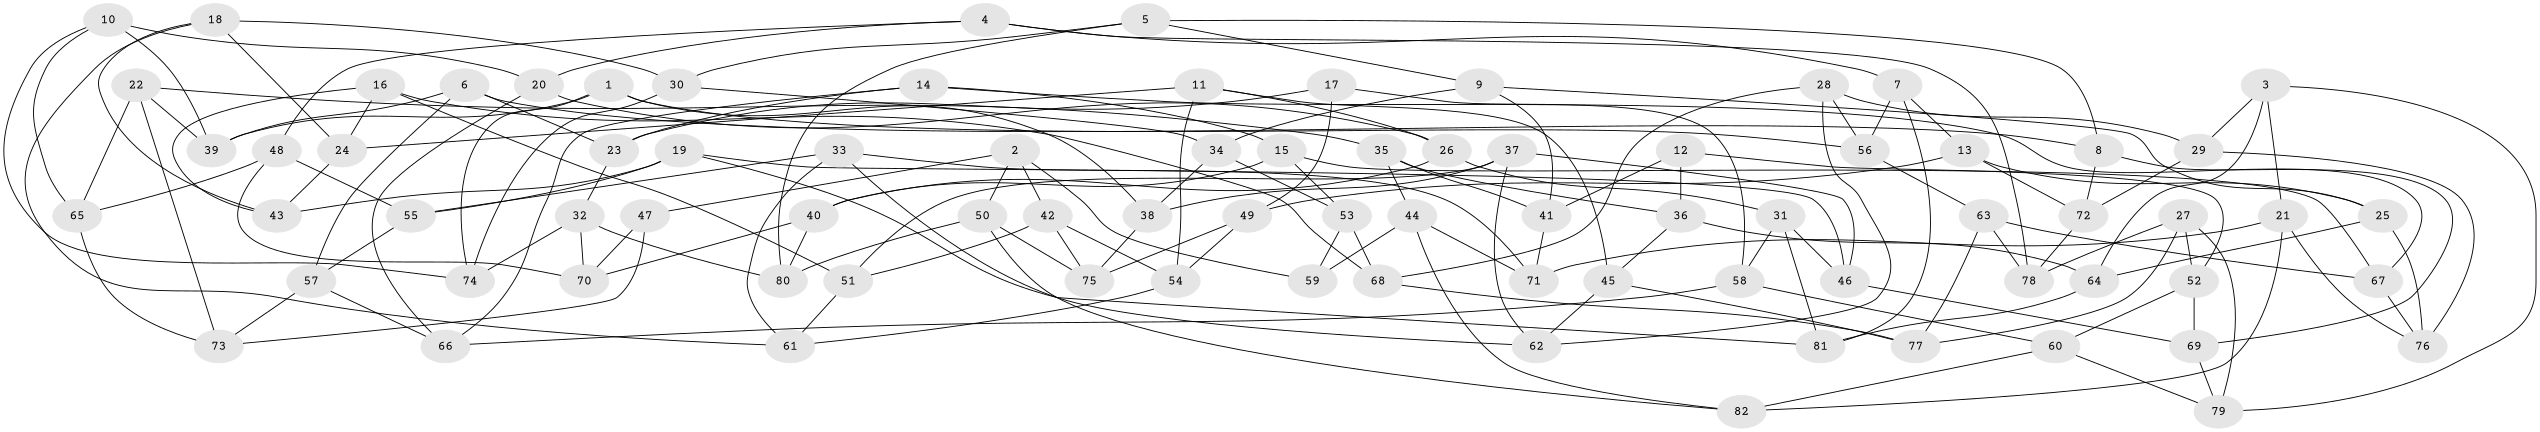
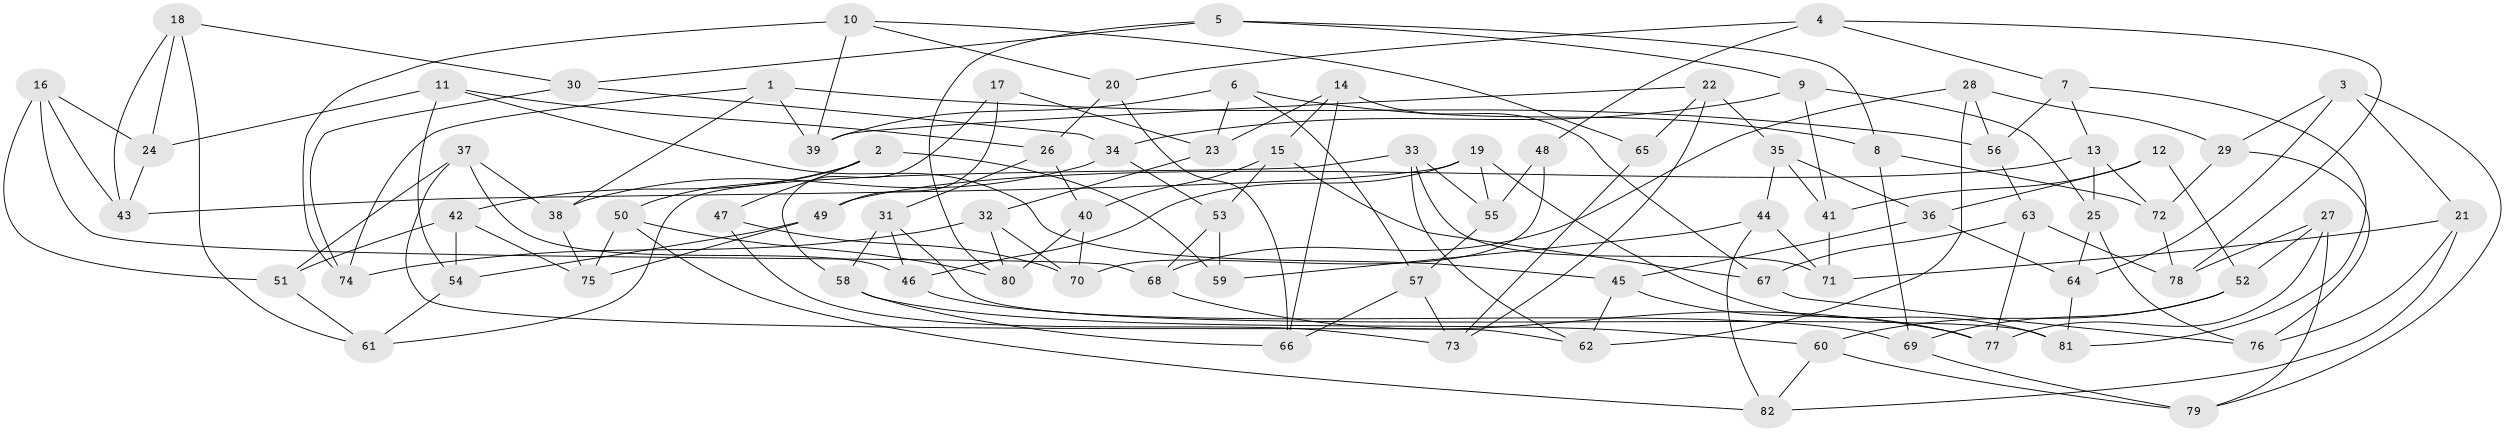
edge "48" -- "65": removed
